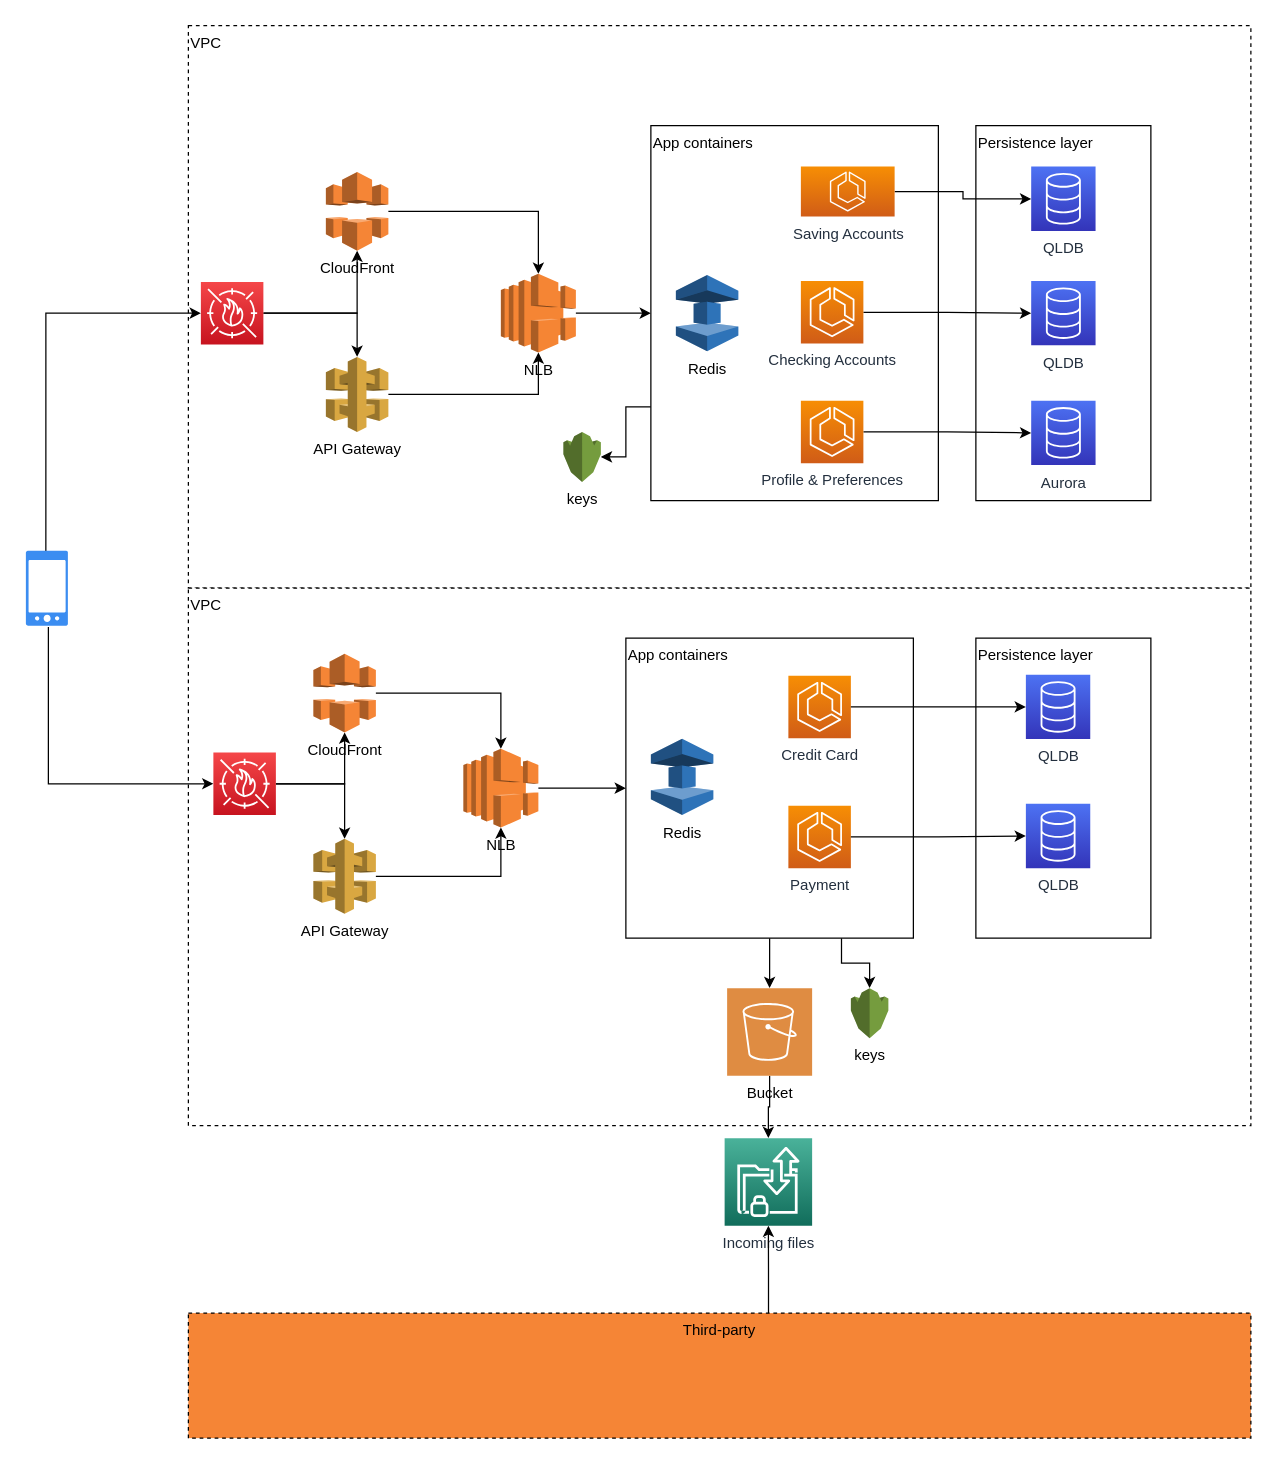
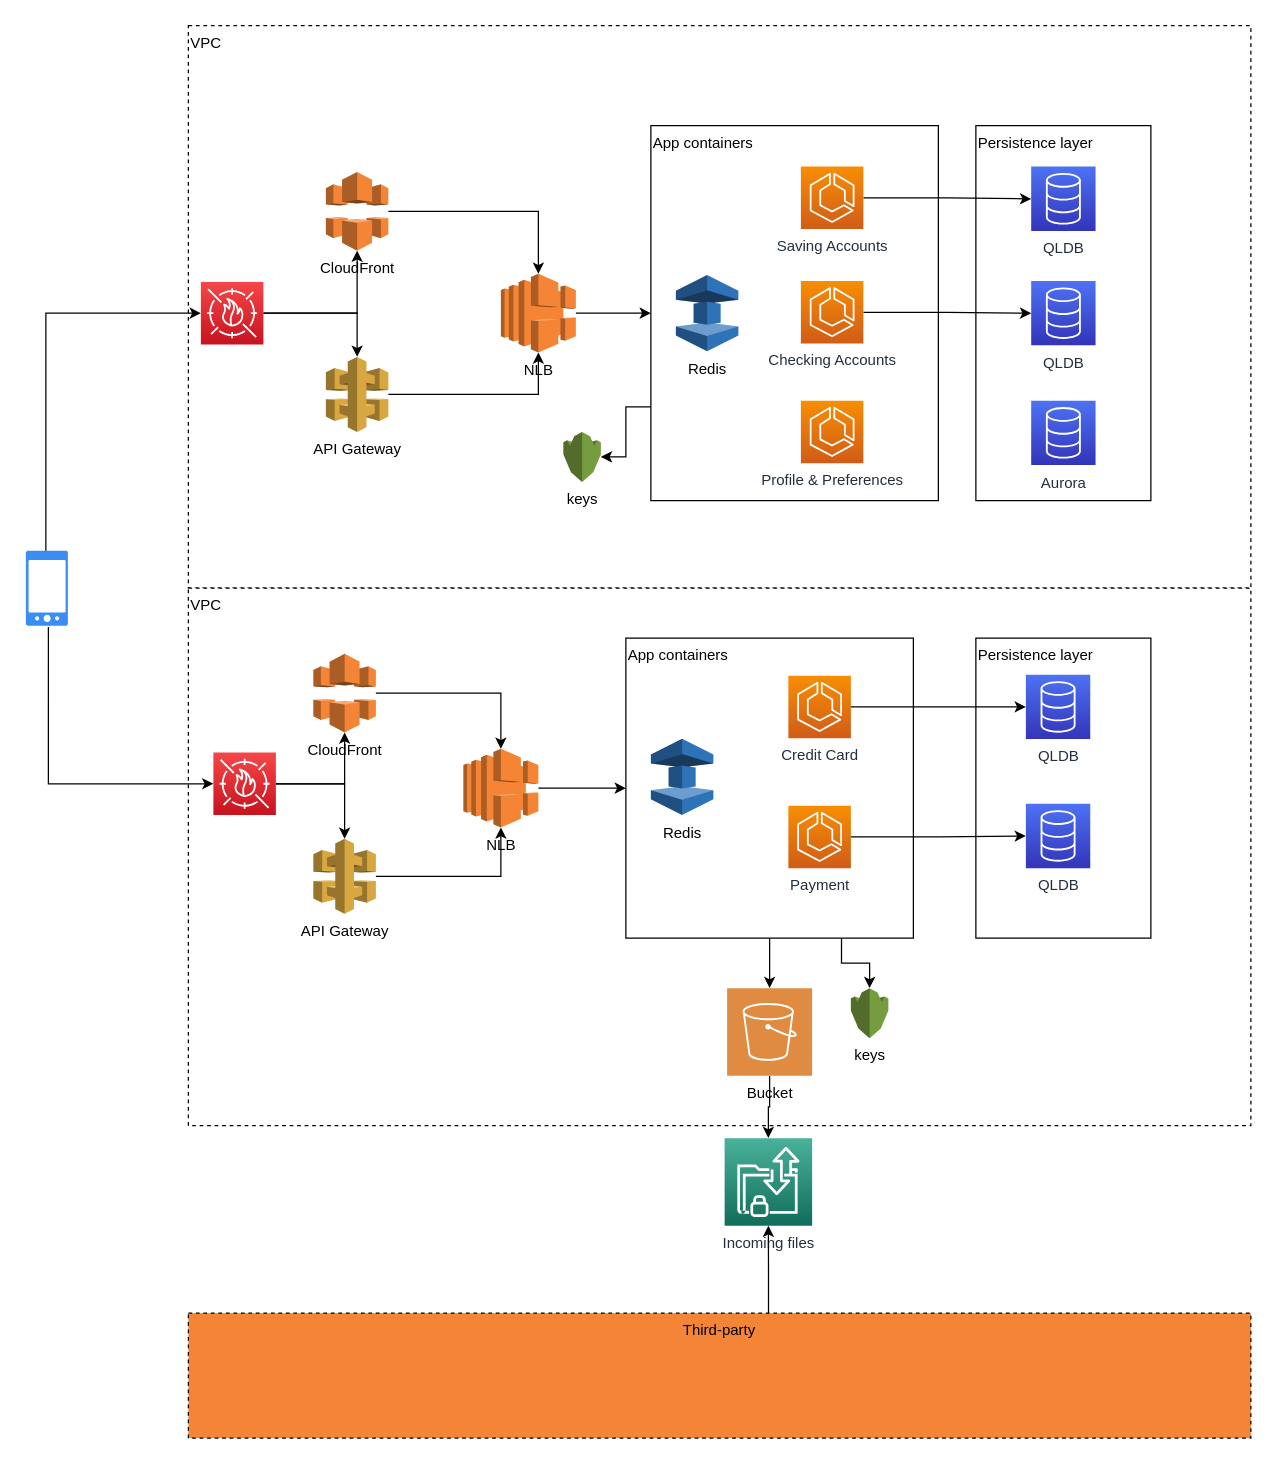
node "Saving Accounts": size 94x50 -> 63x63
edge "Profile & Preferences" -> "Aurora": removed
